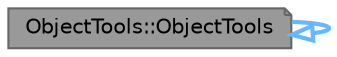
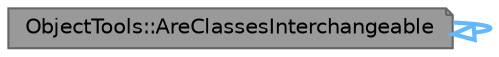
node "ObjectTools::ObjectTools": label "ObjectTools::ObjectTools" -> "ObjectTools::AreClassesInterchangeable"
